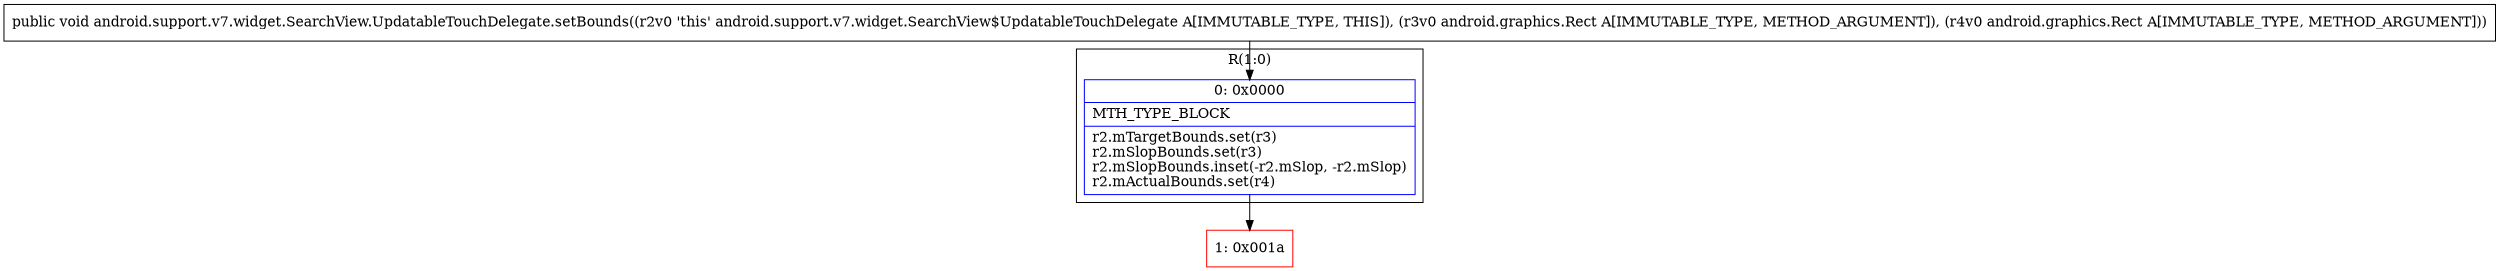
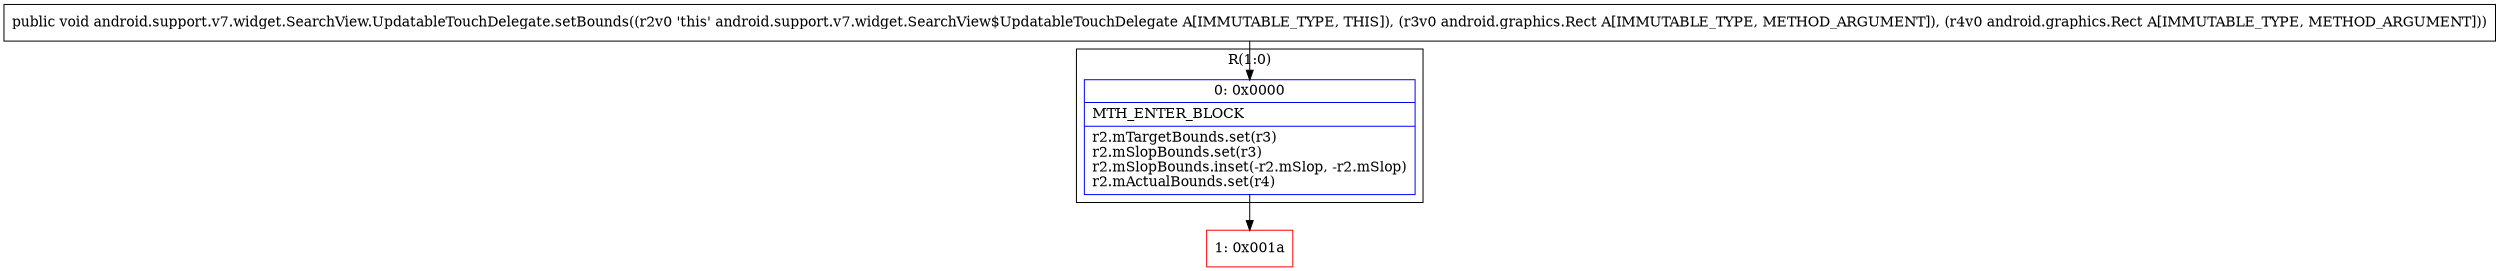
node "0: 0x0000": text "MTH_TYPE_BLOCK" -> "MTH_ENTER_BLOCK"
